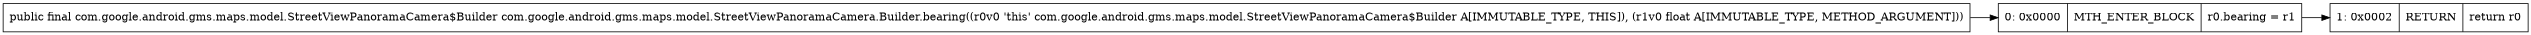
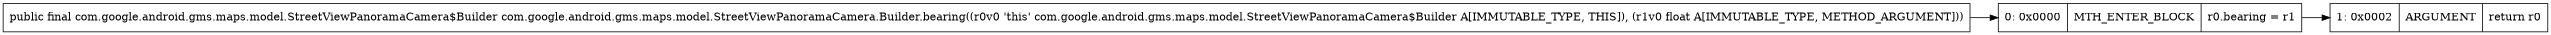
node "1: 0x0002": text "RETURN" -> "ARGUMENT"
